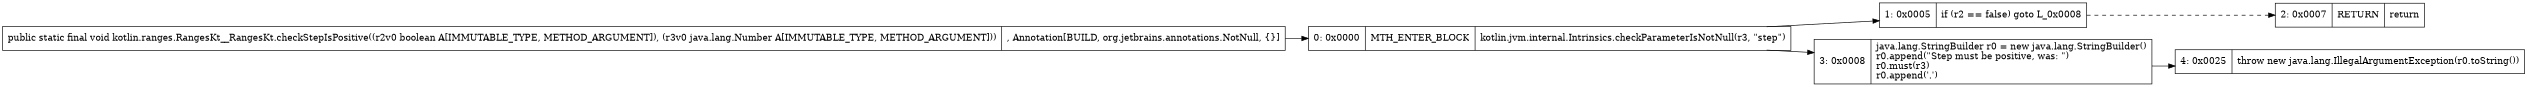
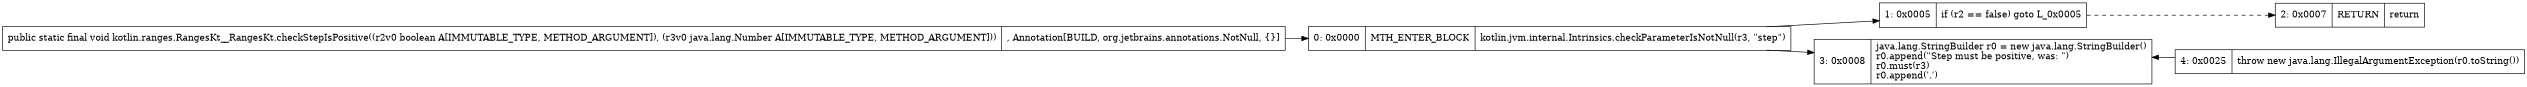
node "1: 0x0005": text "if (r2 == false) goto L_0x0008" -> "if (r2 == false) goto L_0x0005"
edge "3: 0x0008" -> "4: 0x0025": reversed
